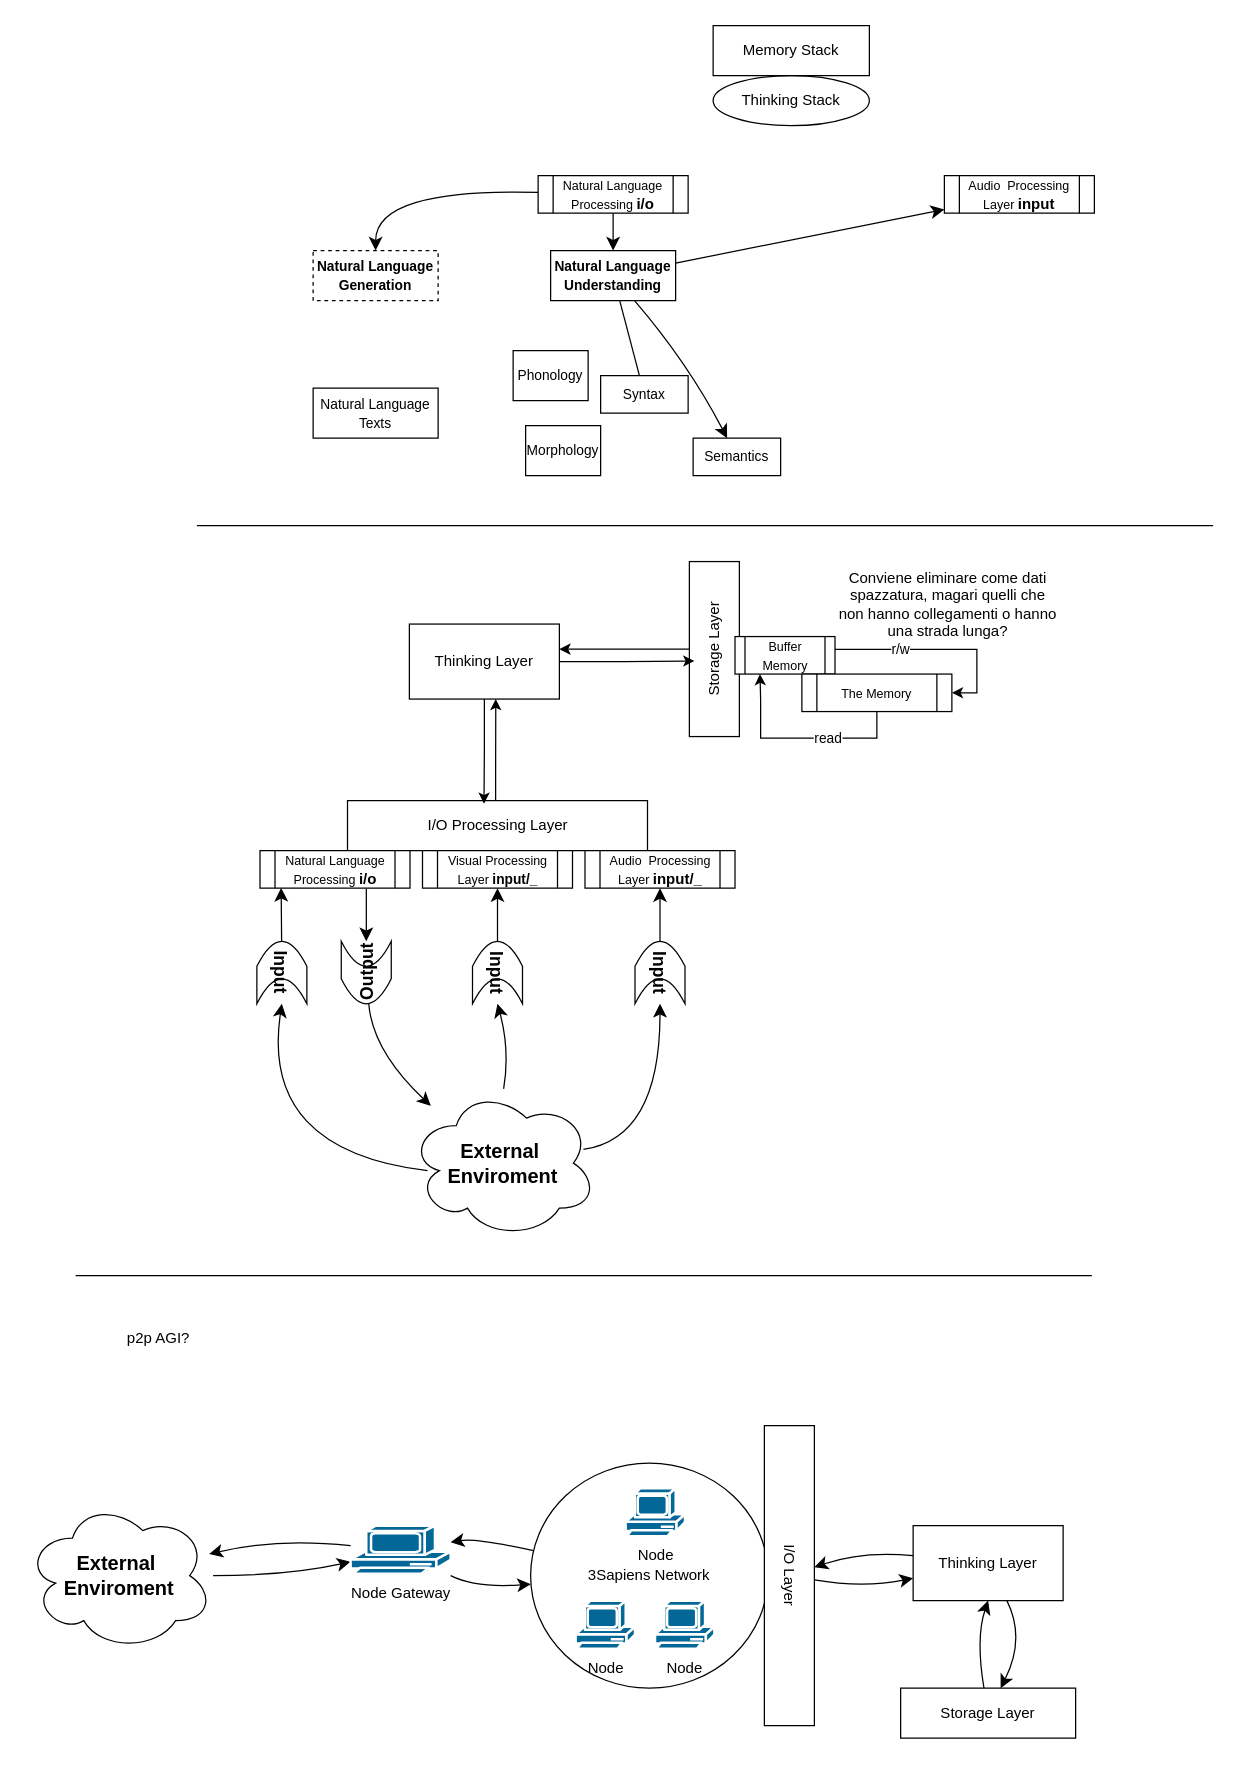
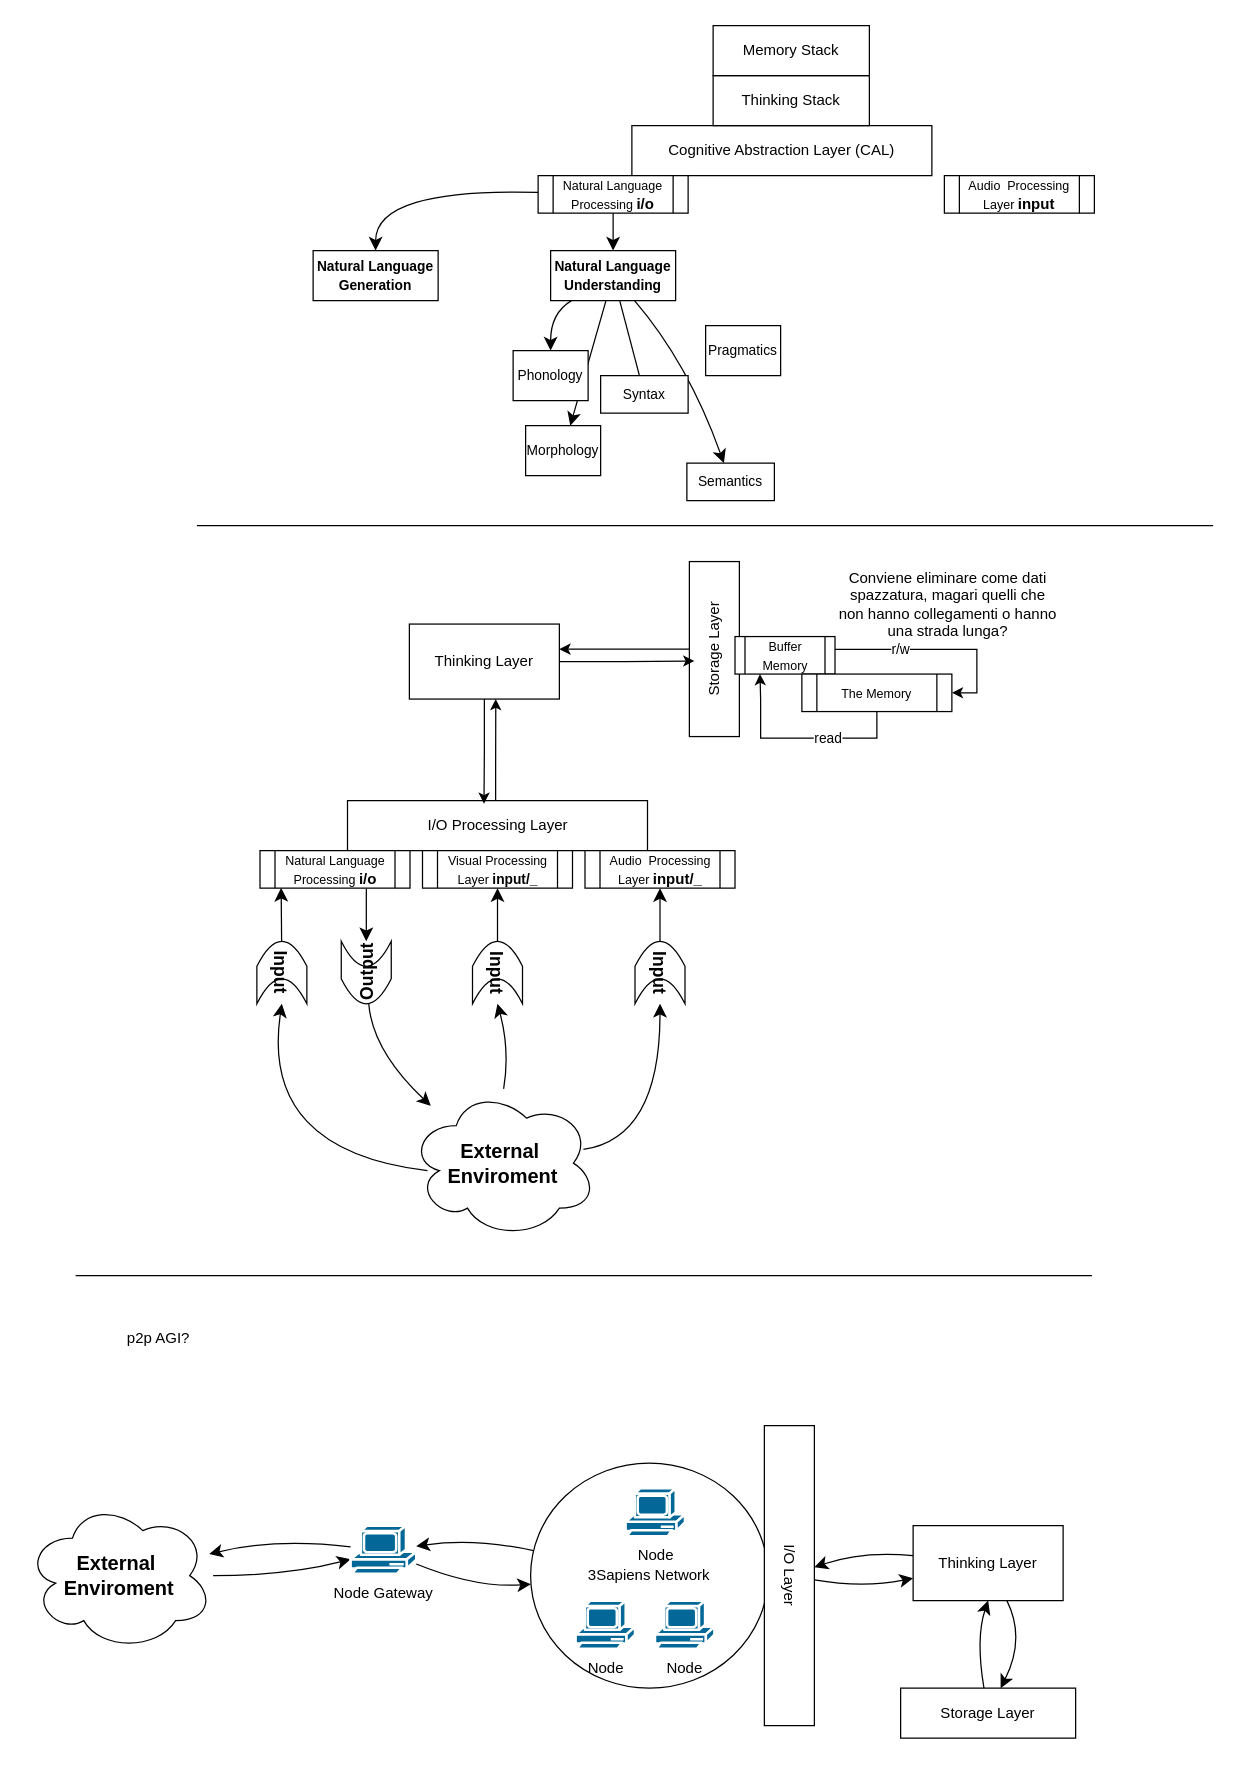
node "Thinking Stack": shape ellipse -> rectangle
node "Cognitive Abstraction Layer (CAL)": added
edge "Natural Language Understanding" -> "Audio Processing Layer input": now "Natural Language Understanding" -> "Morphology"
node "Natural Language Generation": style dashed -> solid
edge "Natural Language Understanding" -> "Phonology": added
node "Pragmatics": added
node "Natural Language Texts": removed
node "Semantics": moved (737, 457) -> (731, 482)
node "Node Gateway": size 100x50 -> 66x50
